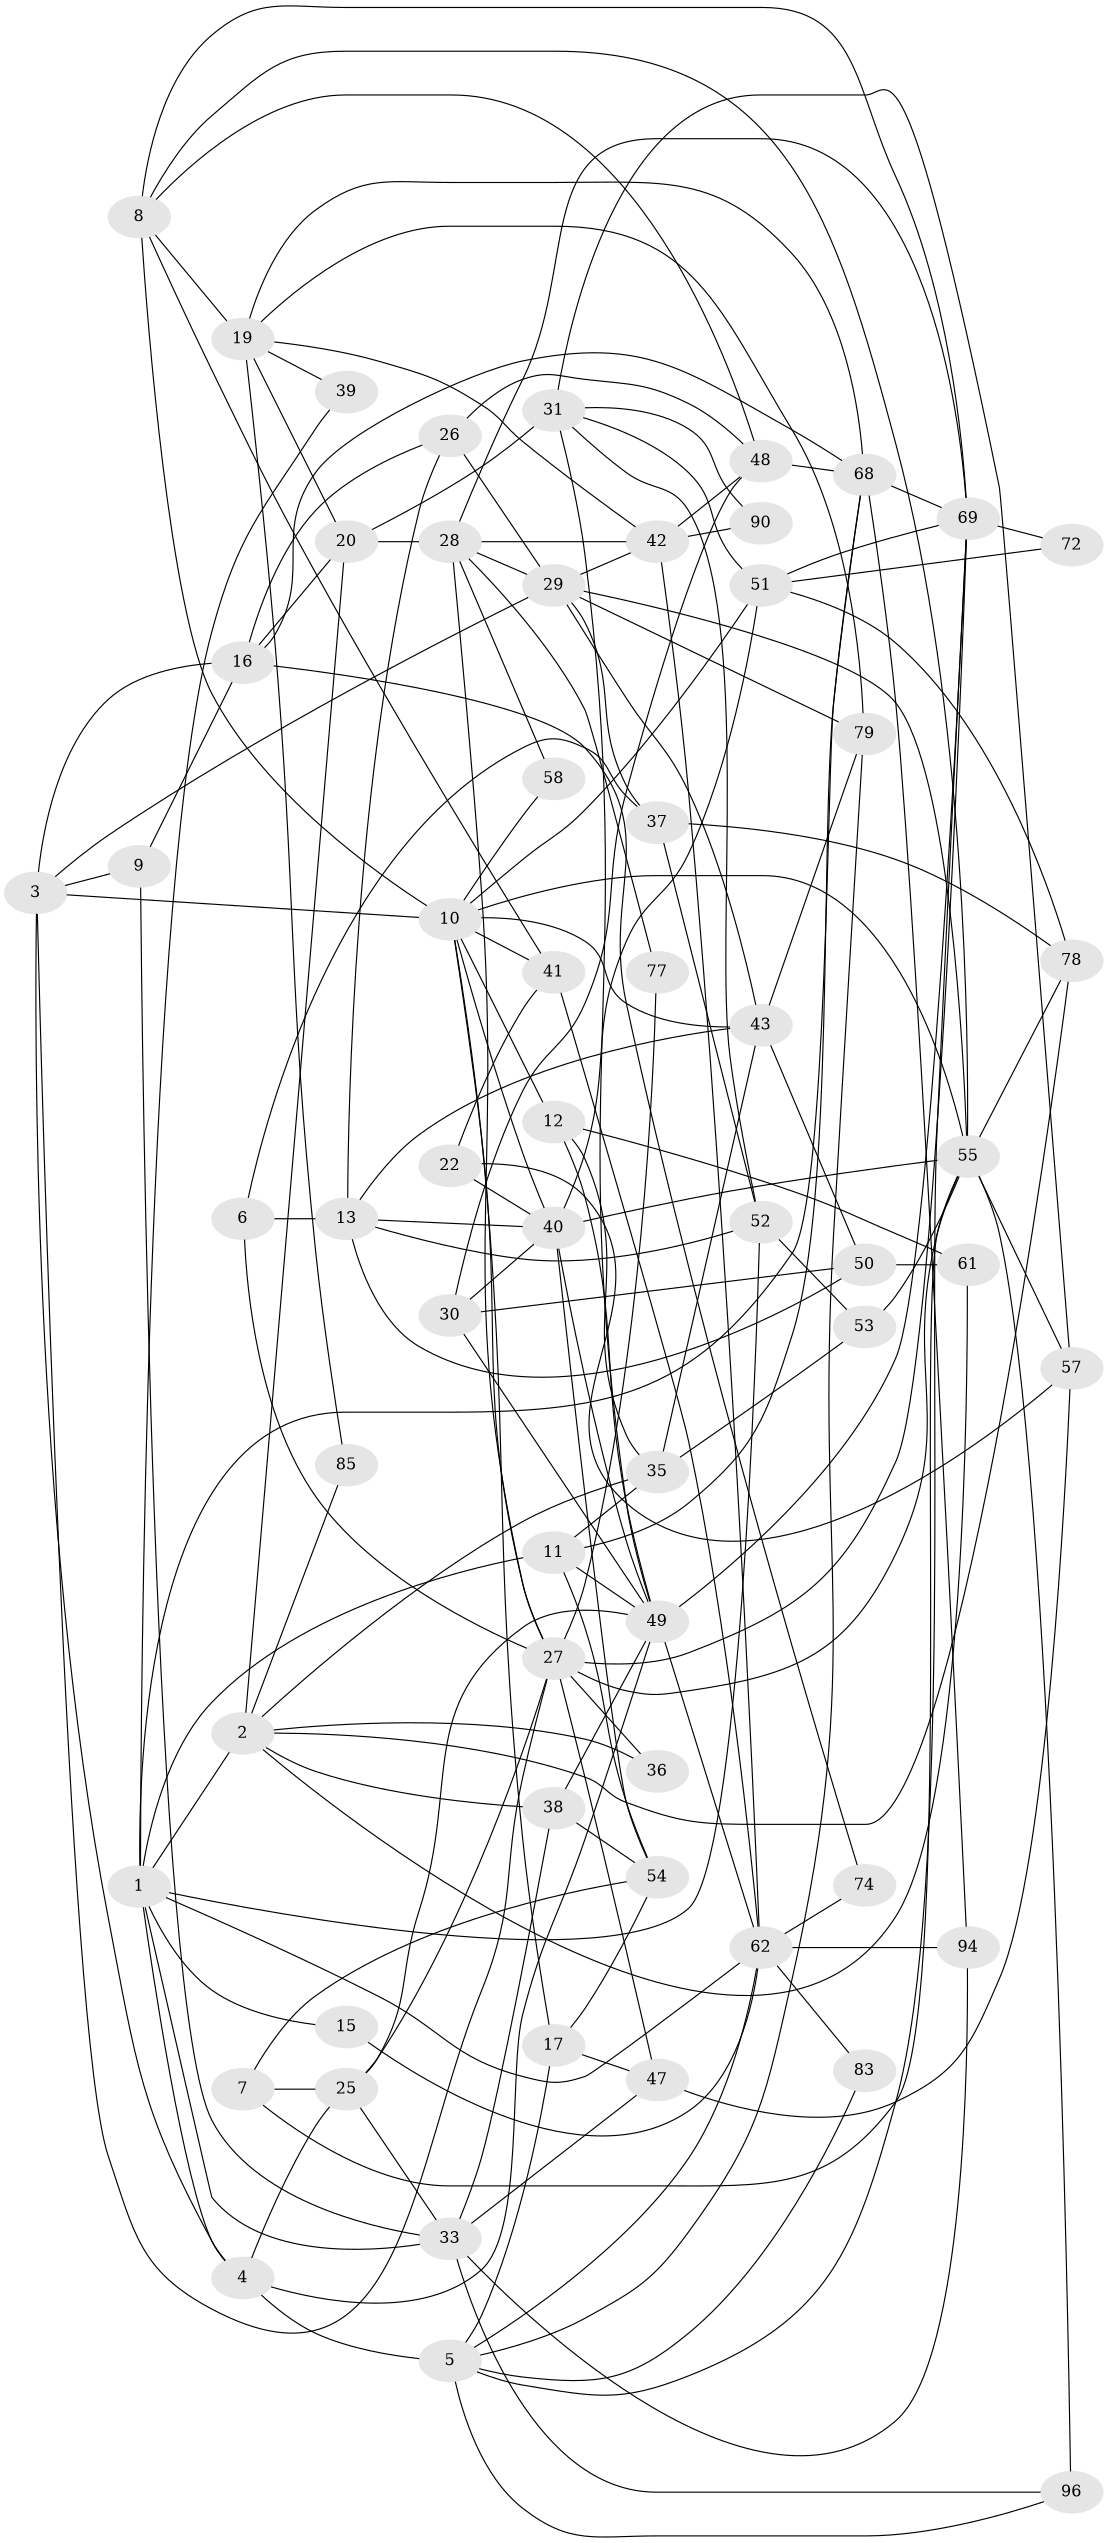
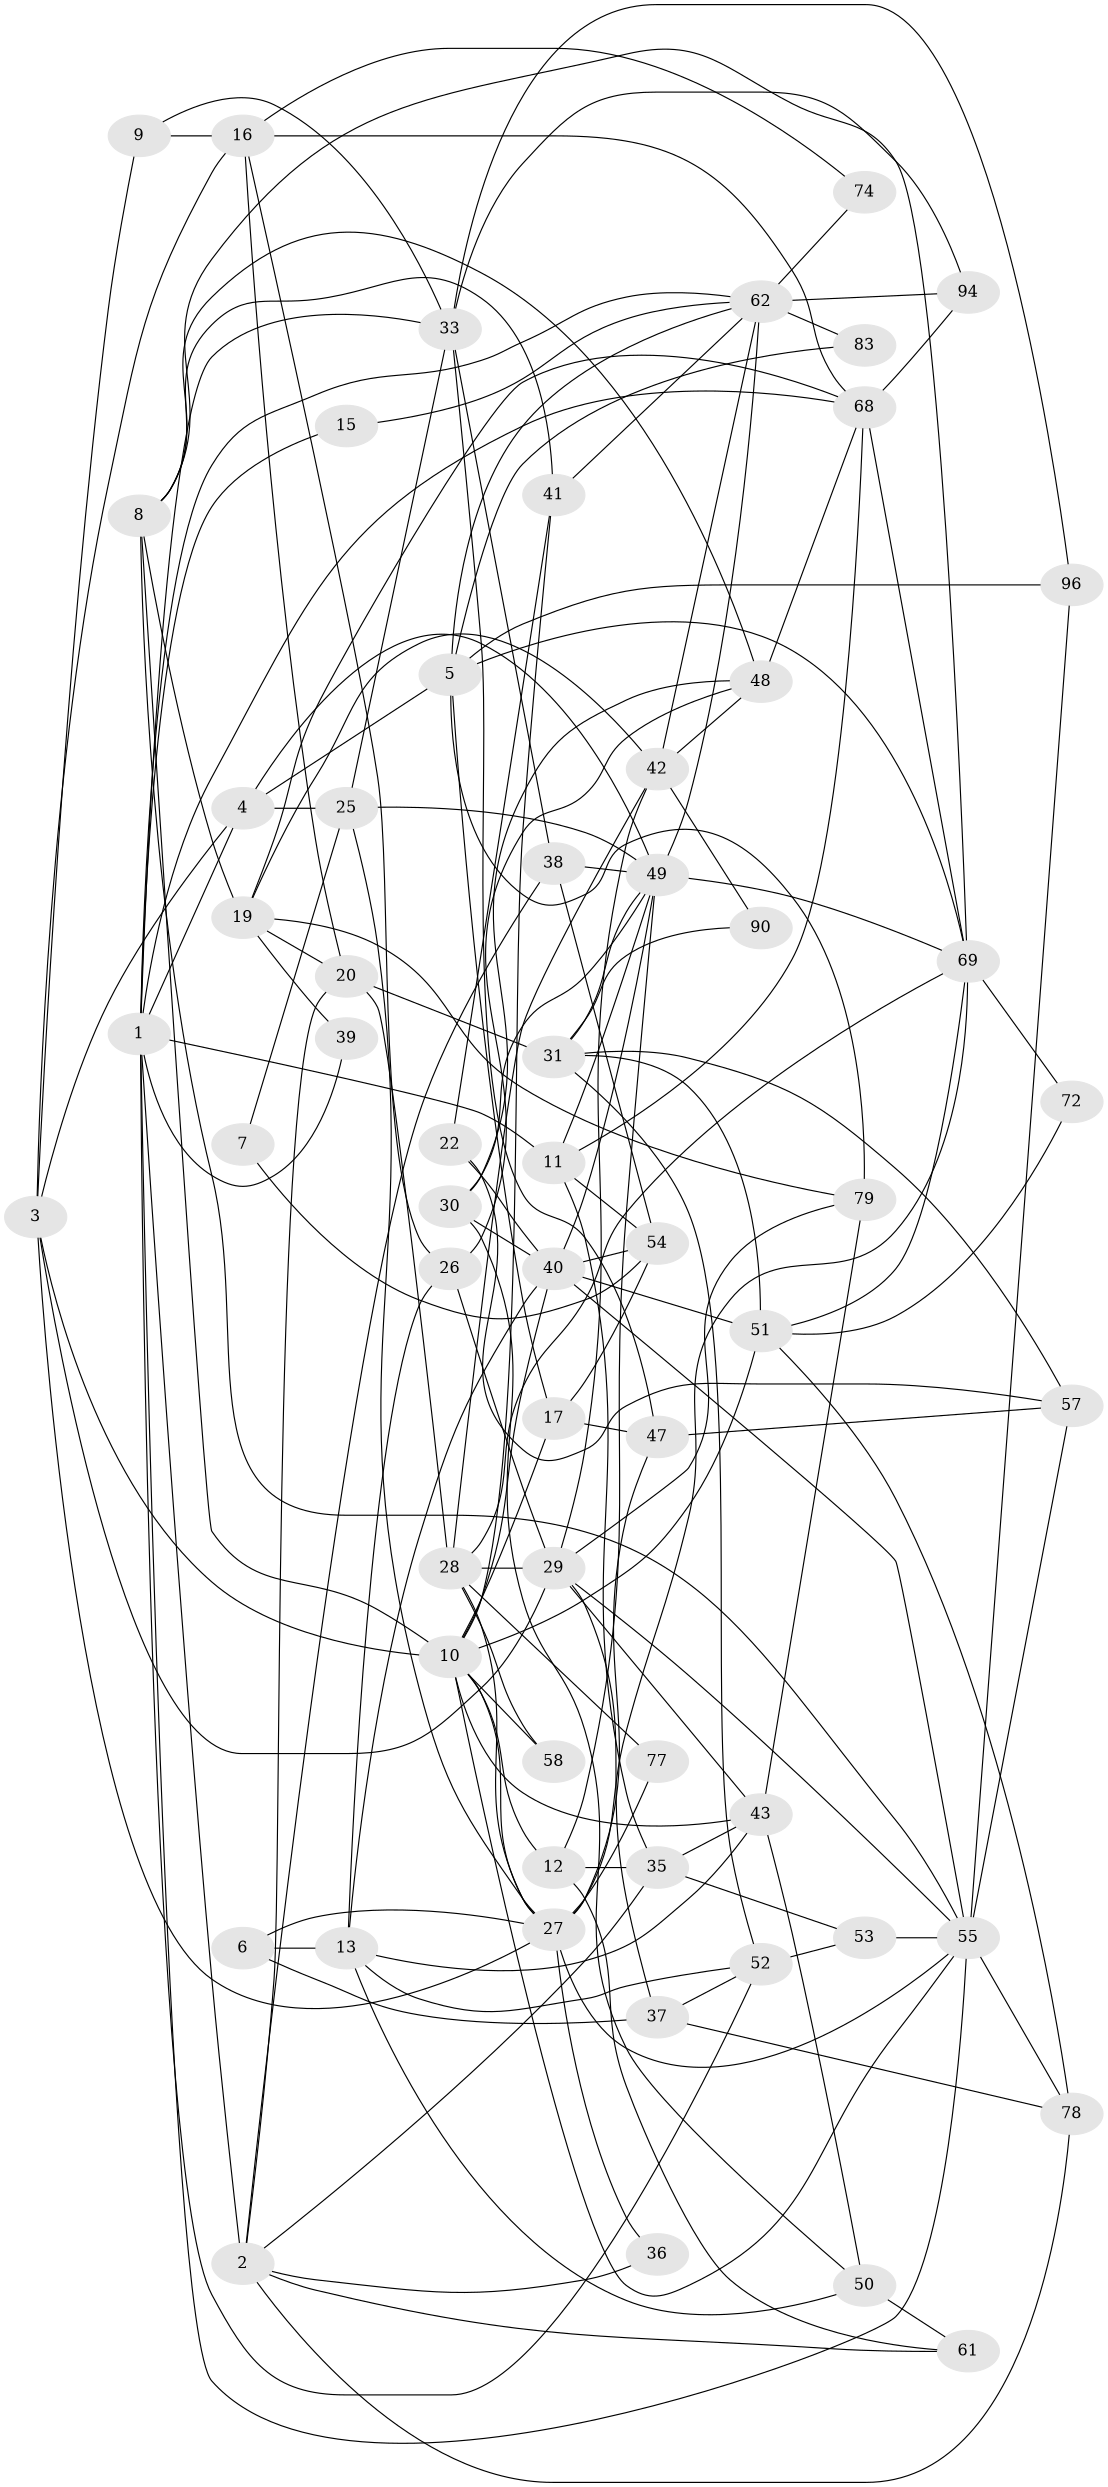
node "85": removed
edge "55" -- "7": now "55" -- "1"
